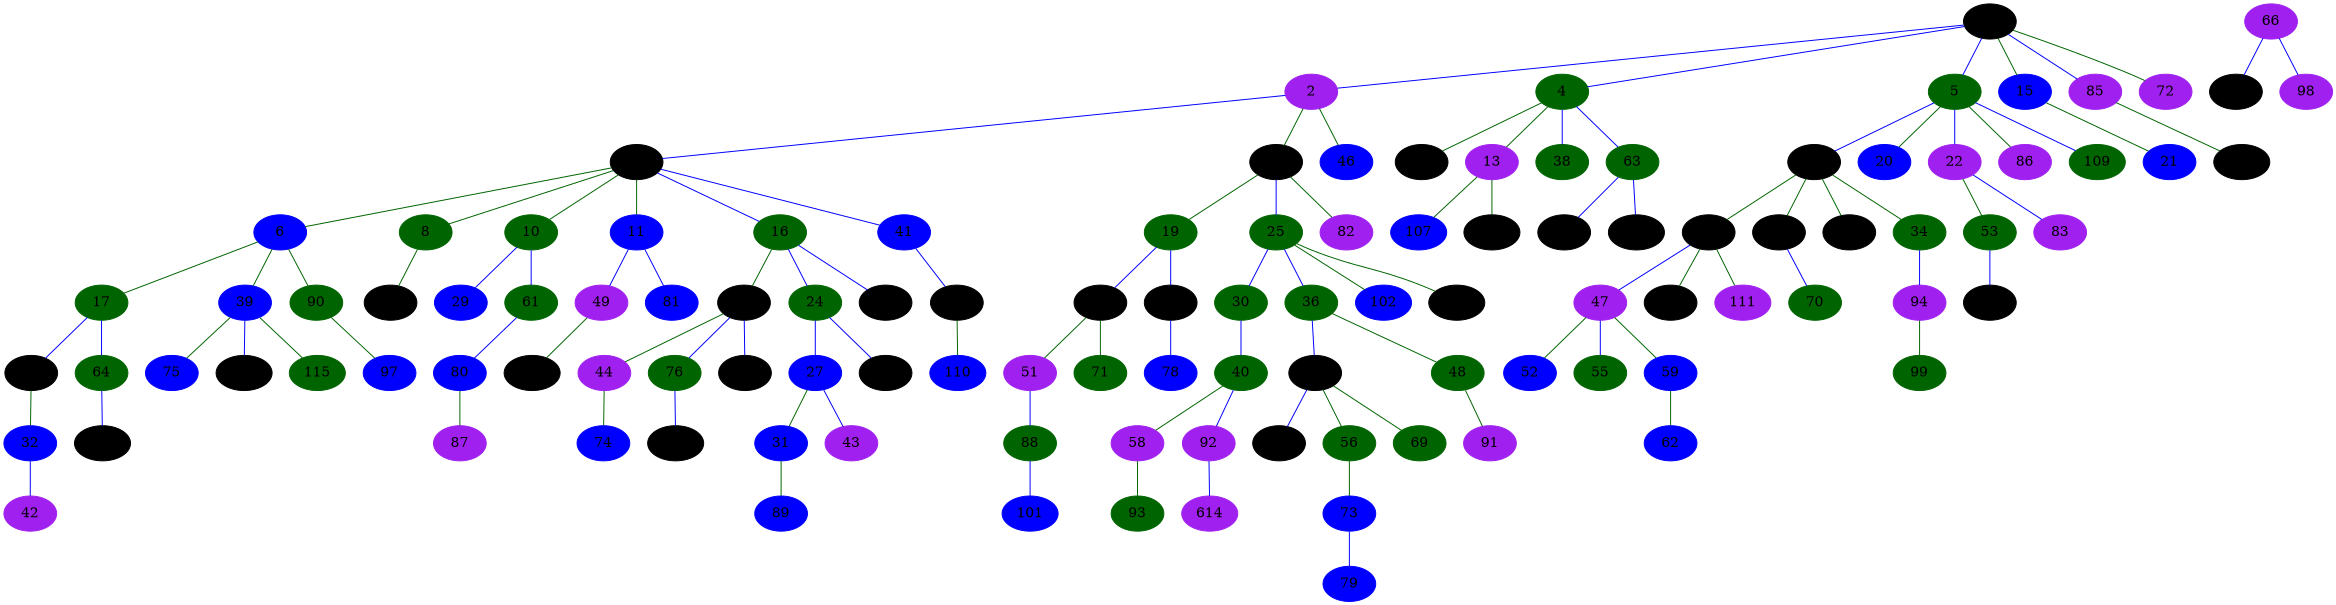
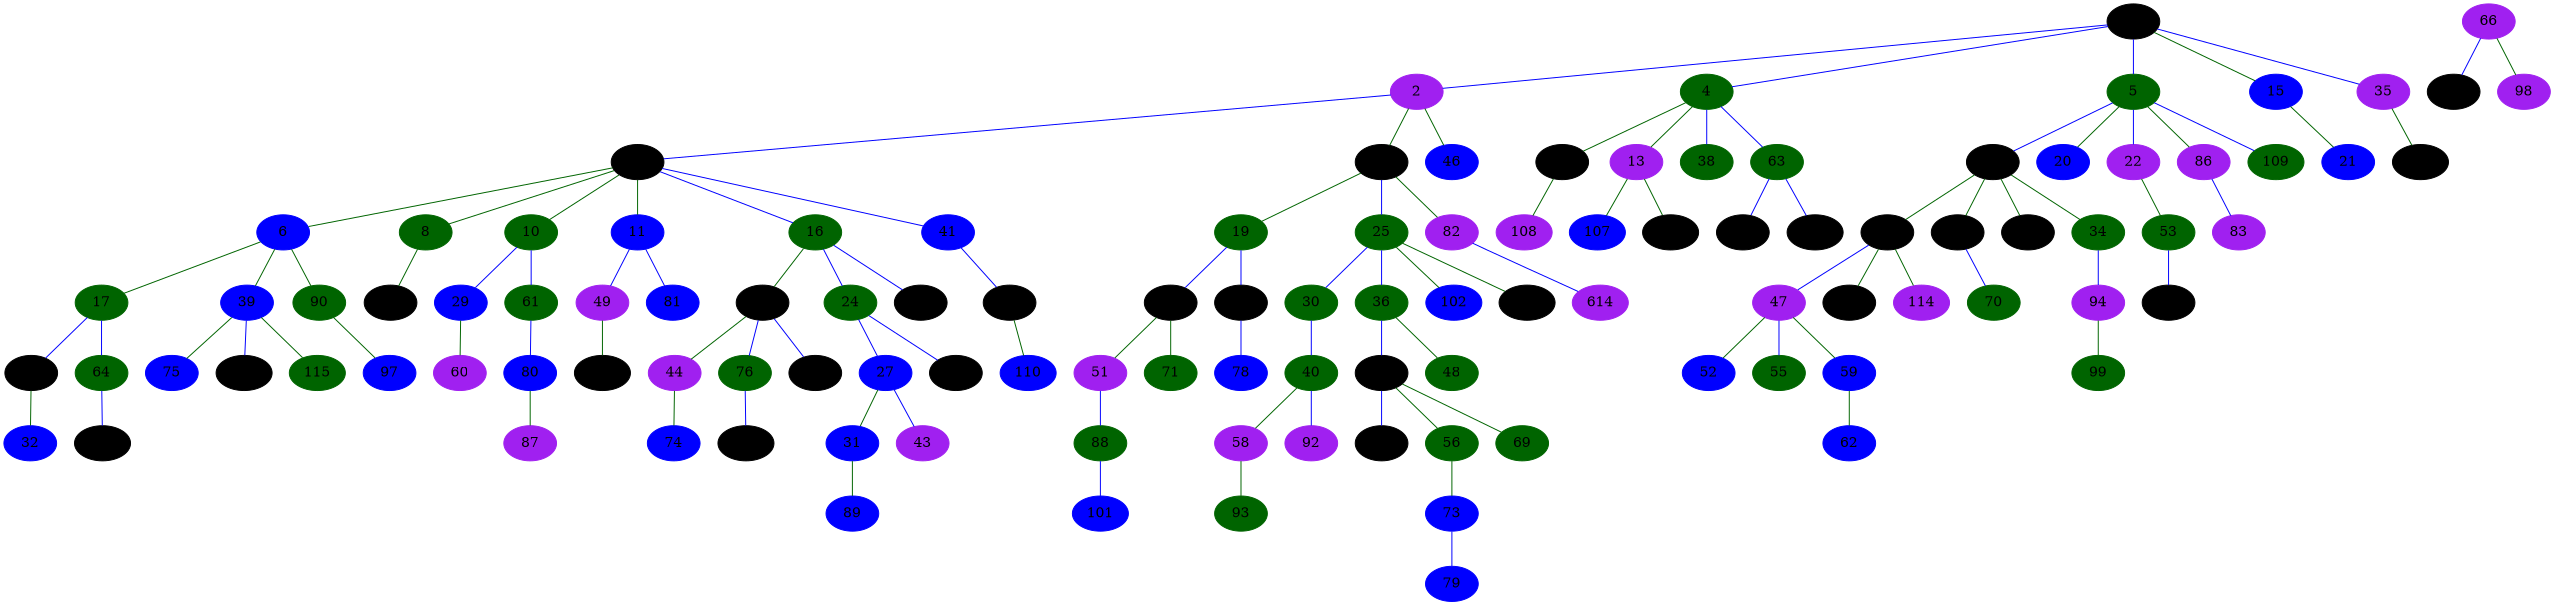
edge "66" -- "98": color blue -> darkgreen
node "85": label "85" -> "35"
node "72": removed
edge "22" -- "83": now "86" -- "83"
node "108": added
node "111": label "111" -> "114"
node "60": added
node "91": removed
edge "92" -- "614": now "82" -- "614"
node "42": removed
